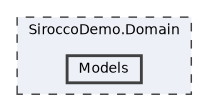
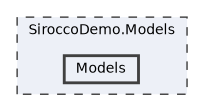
cluster "SiroccoDemo.Domain": label "SiroccoDemo.Domain" -> "SiroccoDemo.Models"
